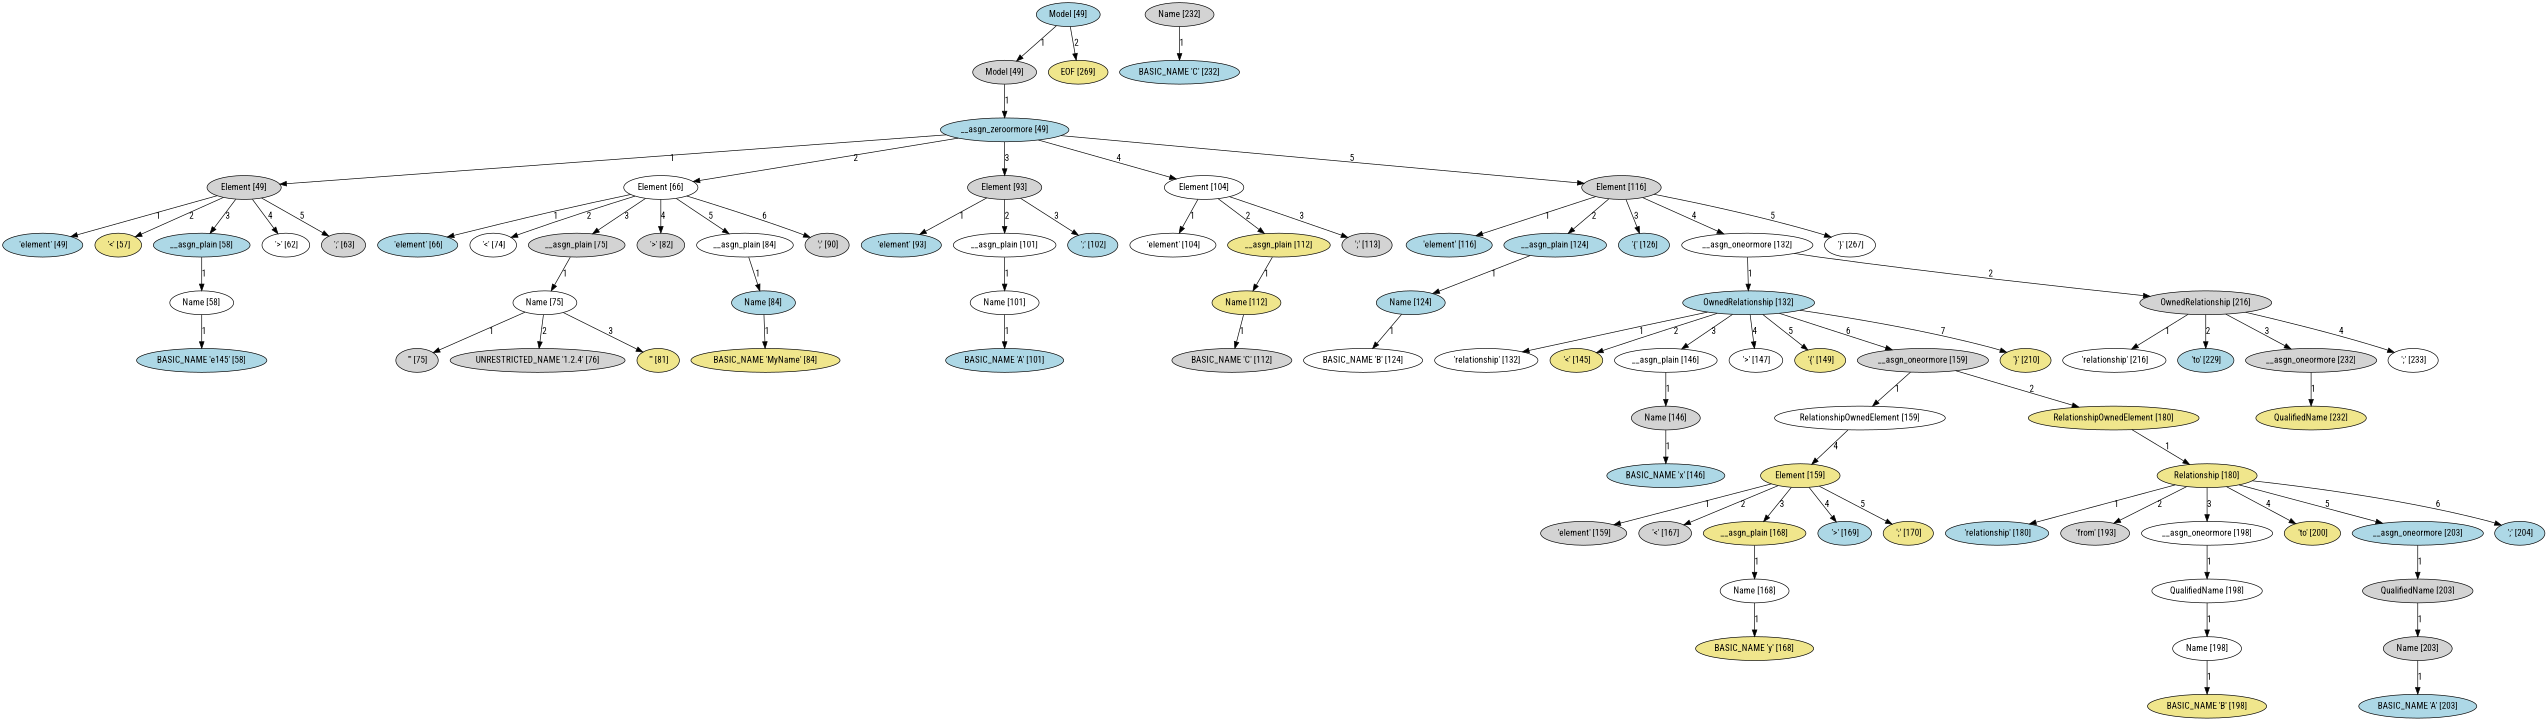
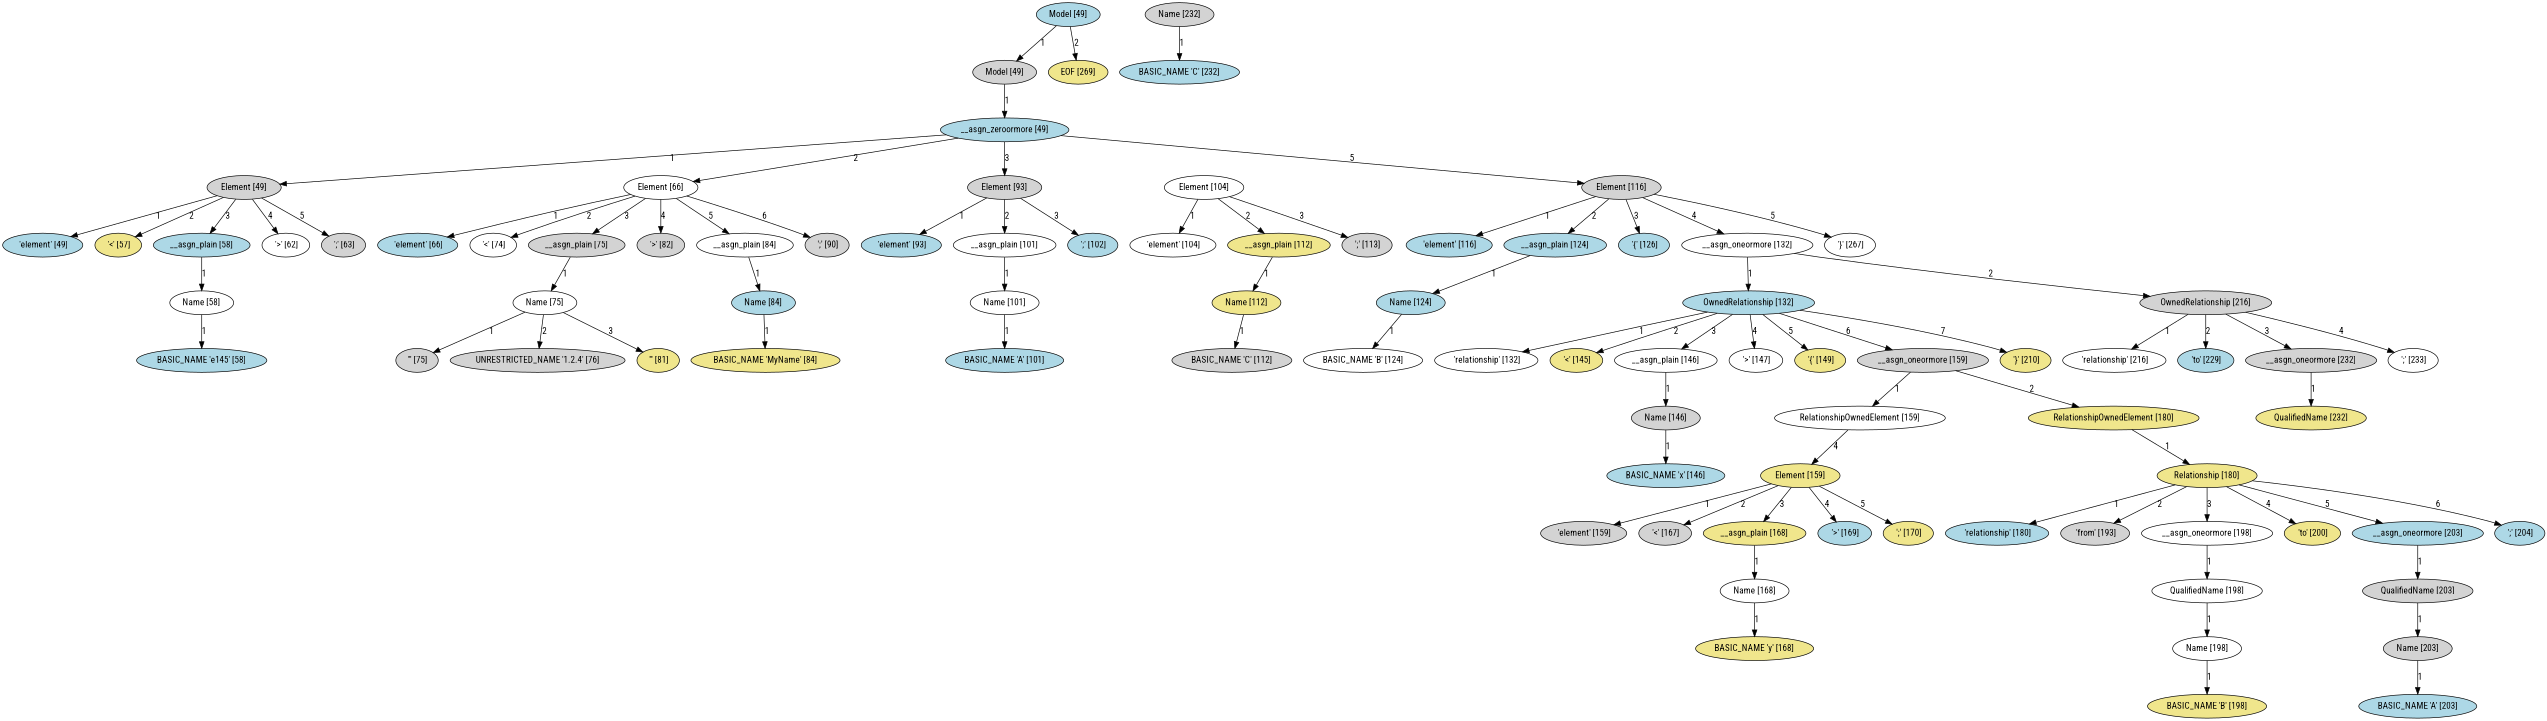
edge "__asgn_zeroormore [49]" -> "Element [104]": removed, label "4"
